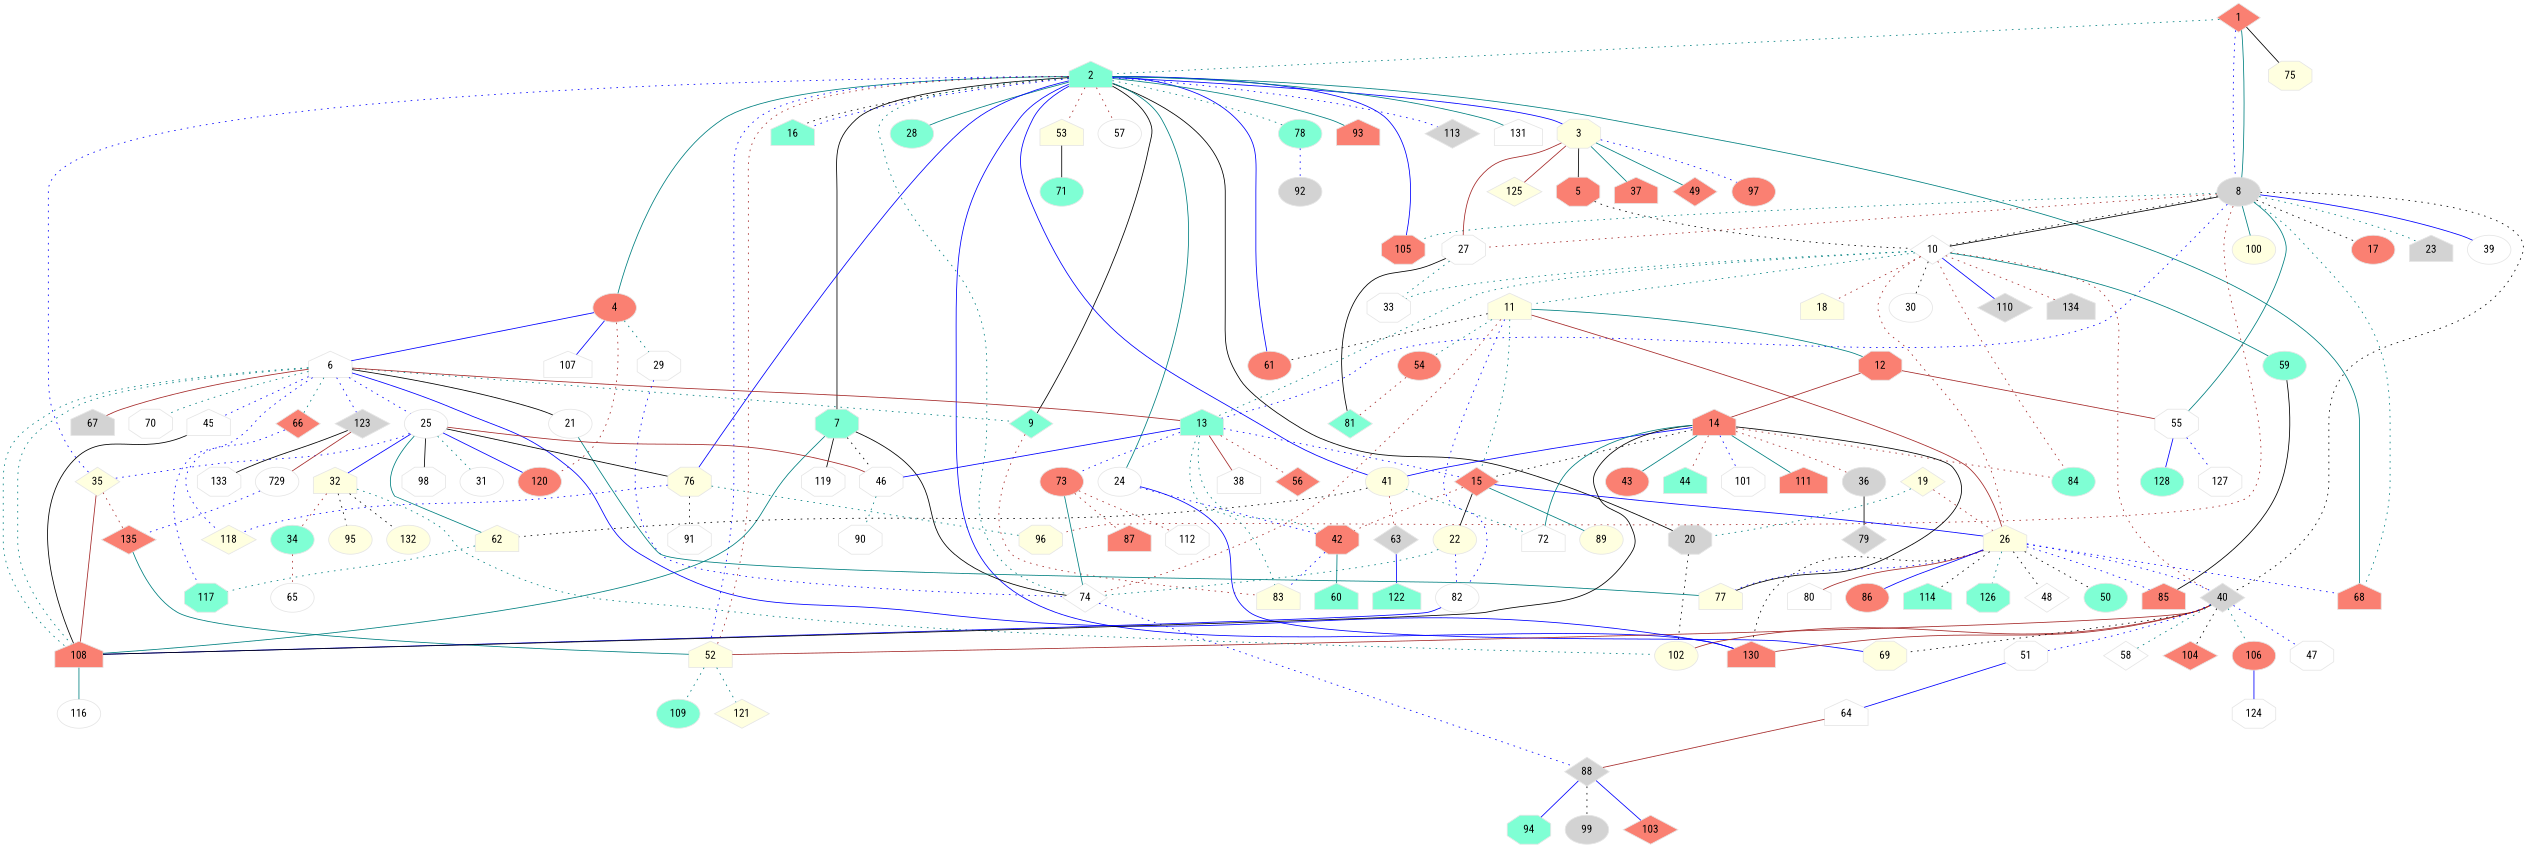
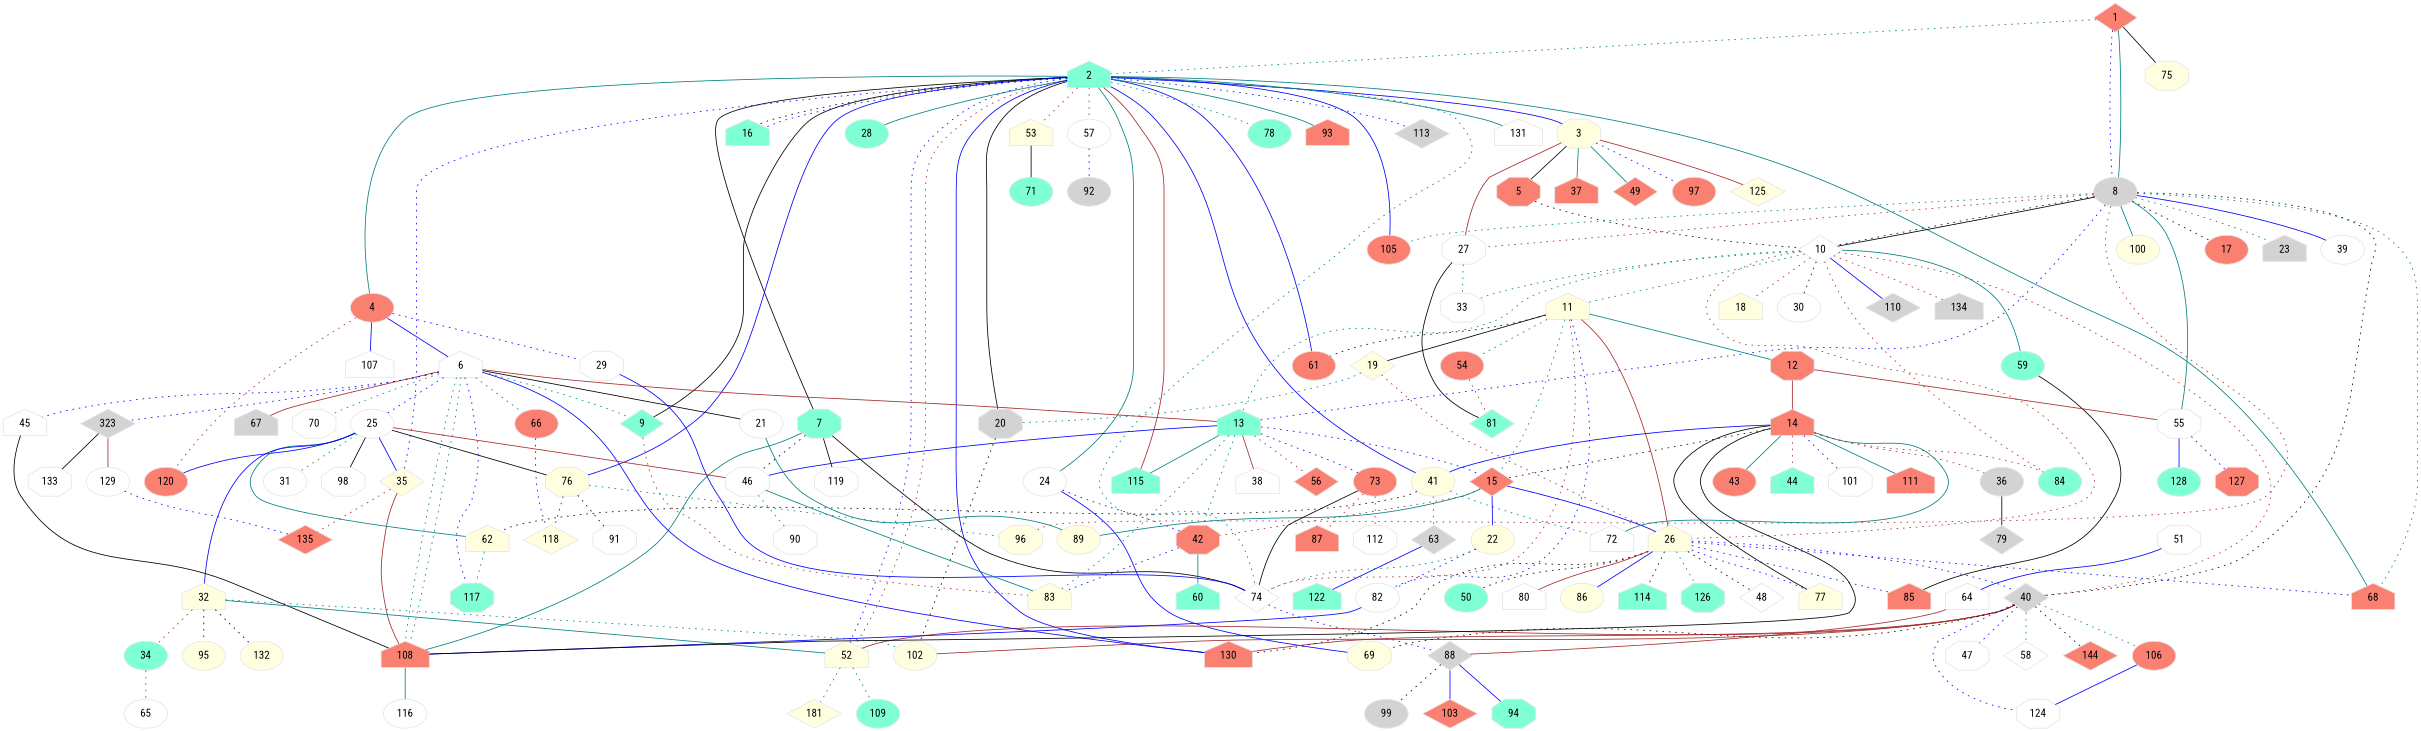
edge "78" -- "92": now "57" -- "92"
node "105": shape octagon -> ellipse
edge "4" -- "29": color teal -> blue
edge "11" -- "19": added
node "66": shape diamond -> ellipse
node "123": label "123" -> "323"
edge "25" -- "35": style dotted -> solid
node "729": label "729" -> "129"
node "115": added
node "127": fillcolor white -> salmon
edge "15" -- "22": color black -> blue
edge "46" -- "83": added
edge "73" -- "74": color teal -> black
edge "21" -- "77": now "21" -- "89"
edge "29" -- "74": style dotted -> solid
node "86": fillcolor salmon -> lightyellow
edge "40" -- "51": now "40" -- "124"
edge "135" -- "52": now "32" -- "52"
node "104": label "104" -> "144"
node "121": label "121" -> "181"
